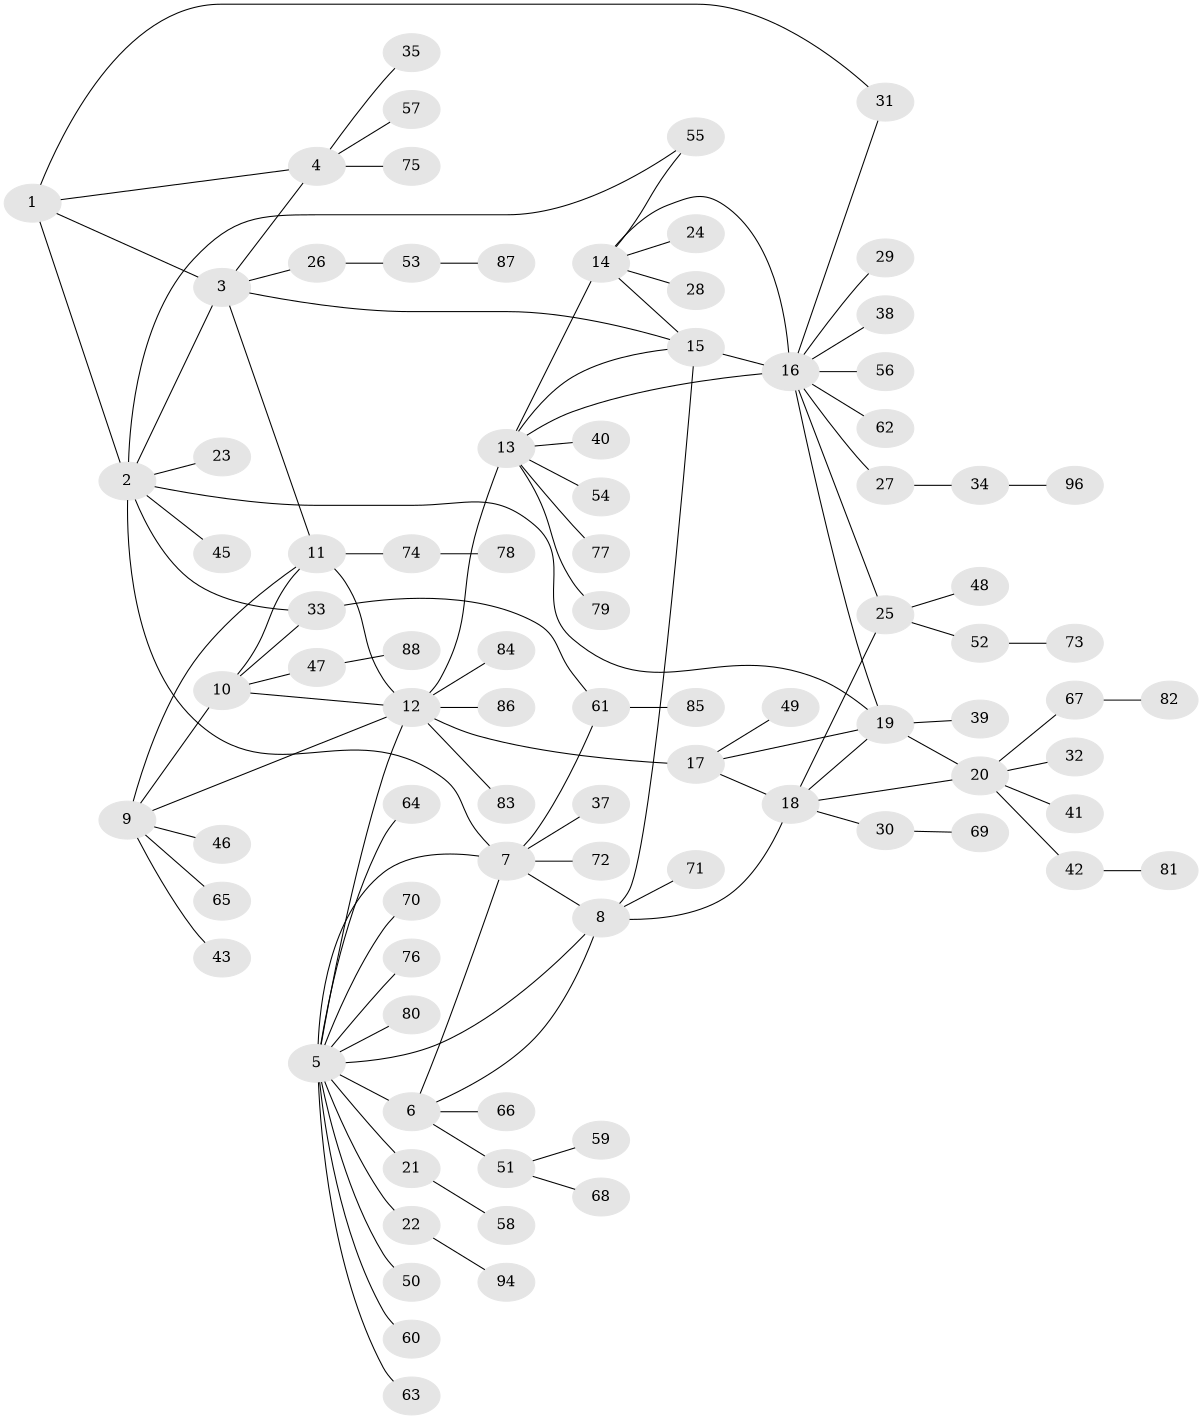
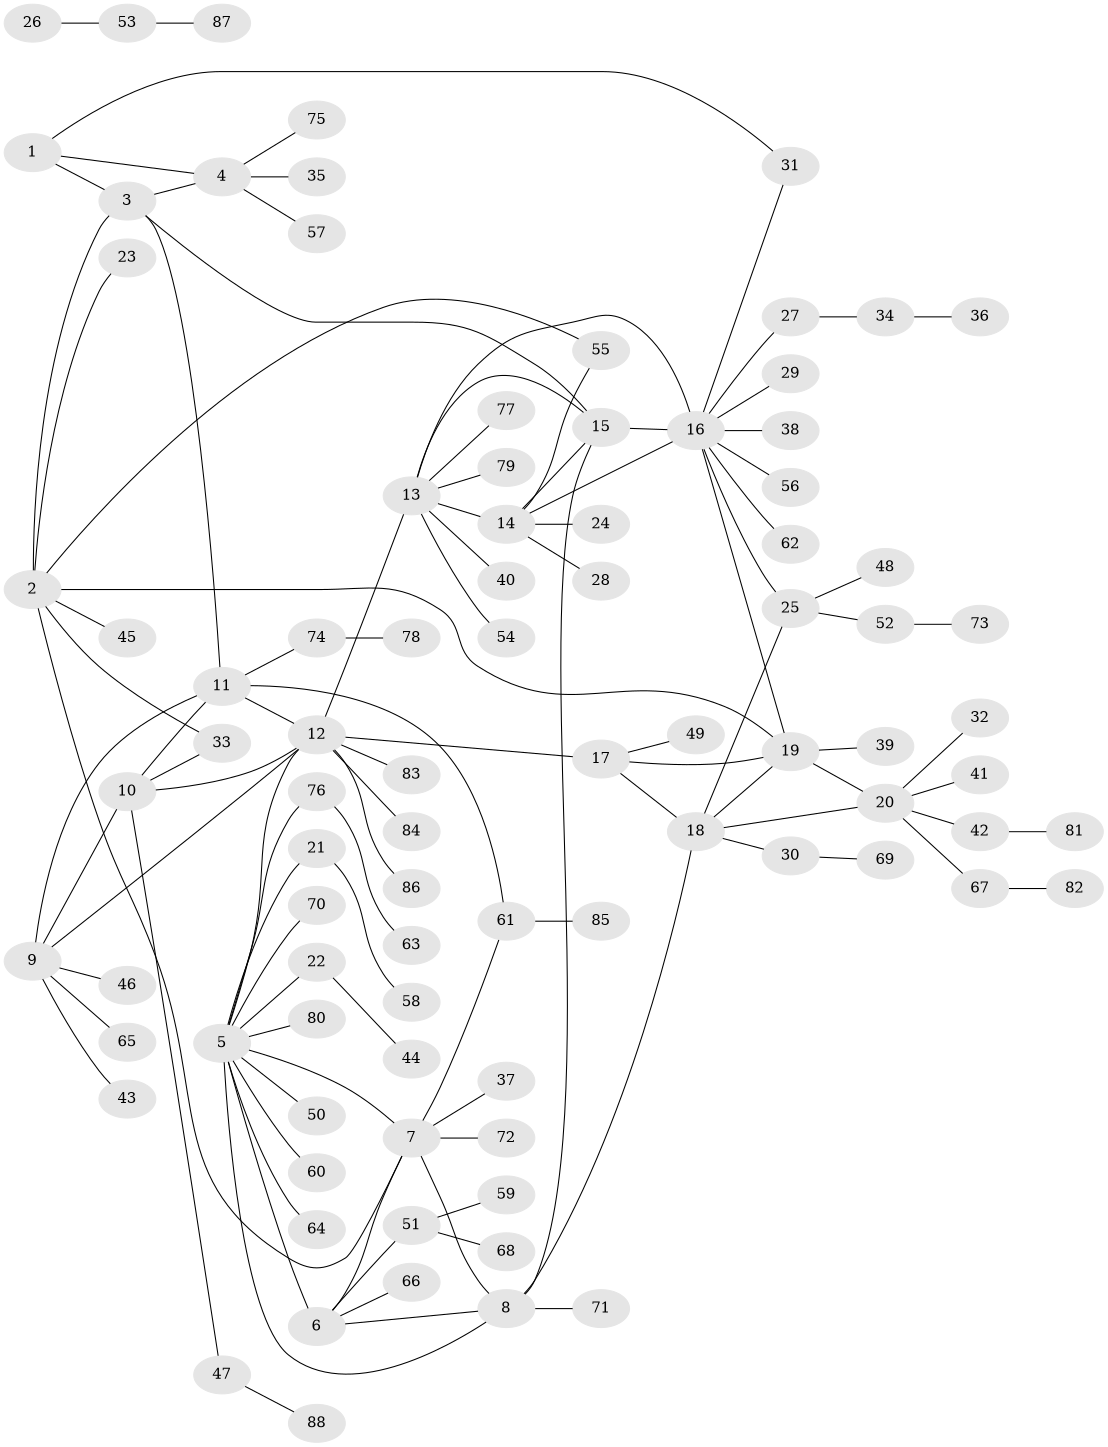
edge "26" -- "3": removed
edge "1" -- "2": removed
node "96": label "96" -> "36"
edge "33" -- "61": now "11" -- "61"
edge "5" -- "63": now "76" -- "63"
node "94": label "94" -> "44"
